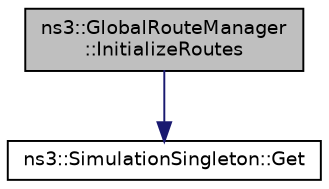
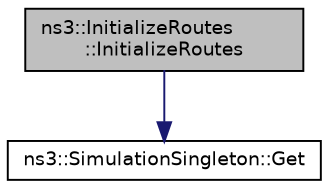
node "ns3::GlobalRouteManager ::InitializeRoutes": label "ns3::GlobalRouteManager ::InitializeRoutes" -> "ns3::InitializeRoutes ::InitializeRoutes"
